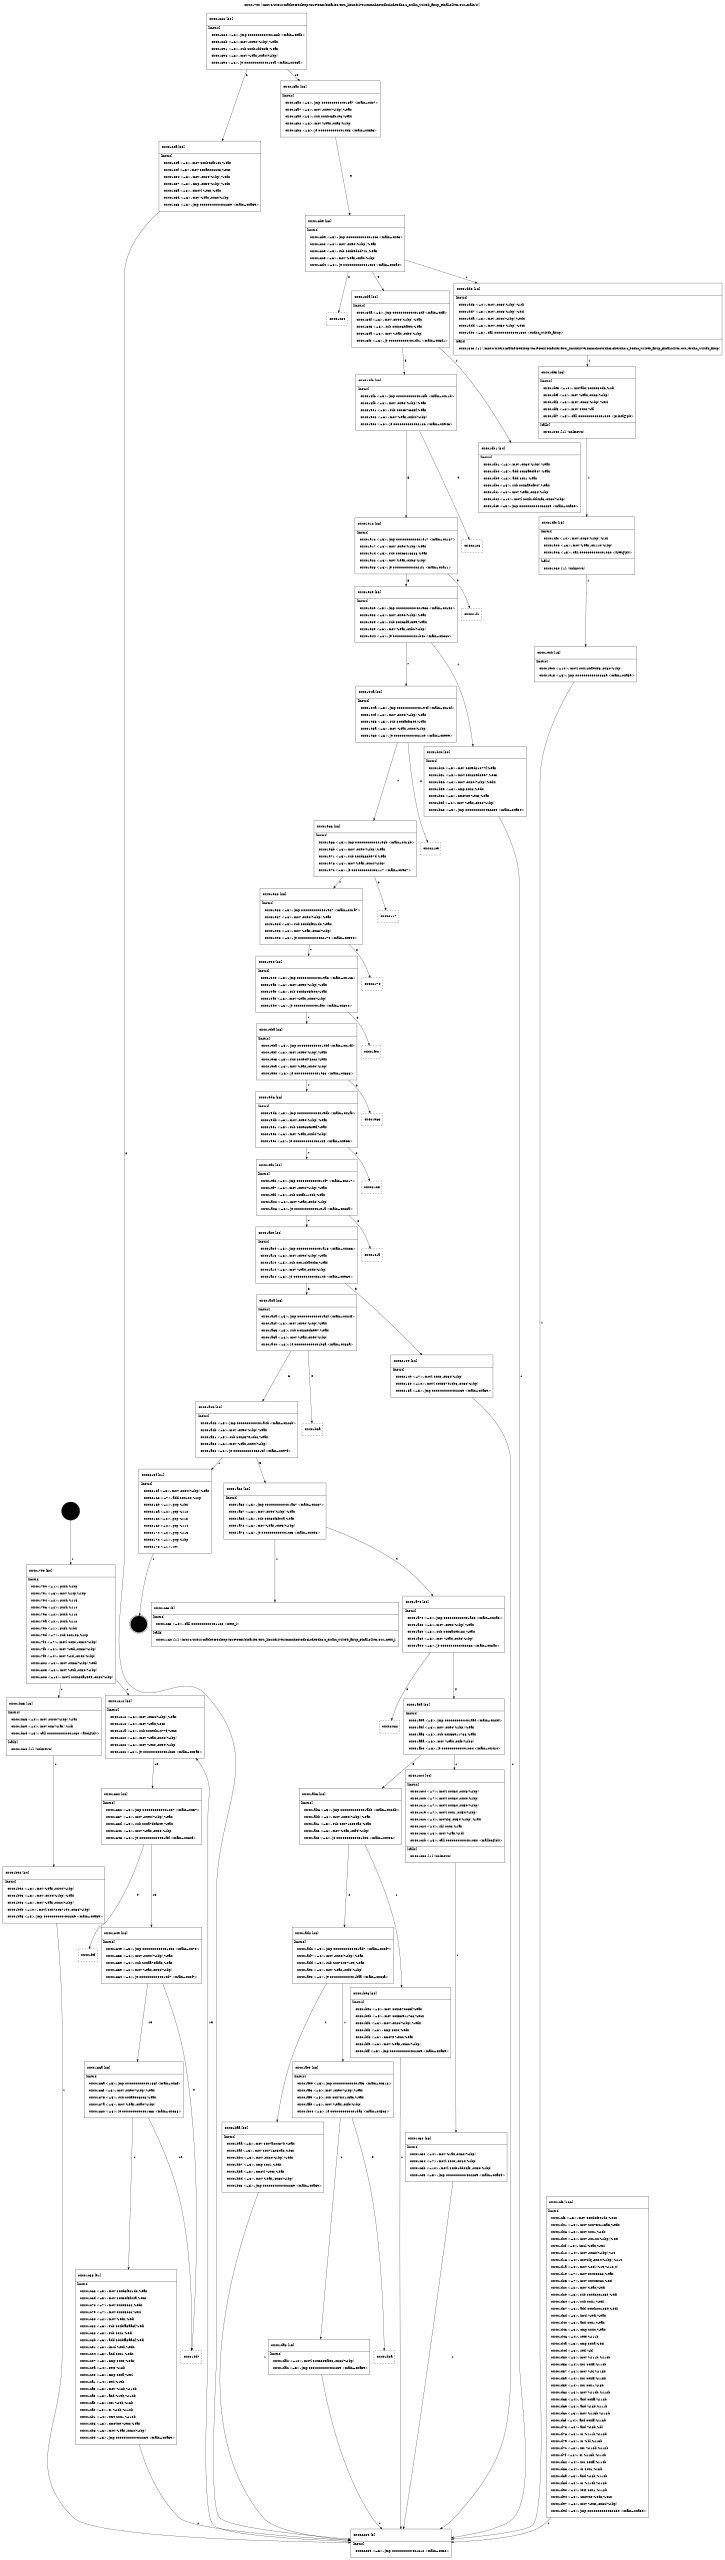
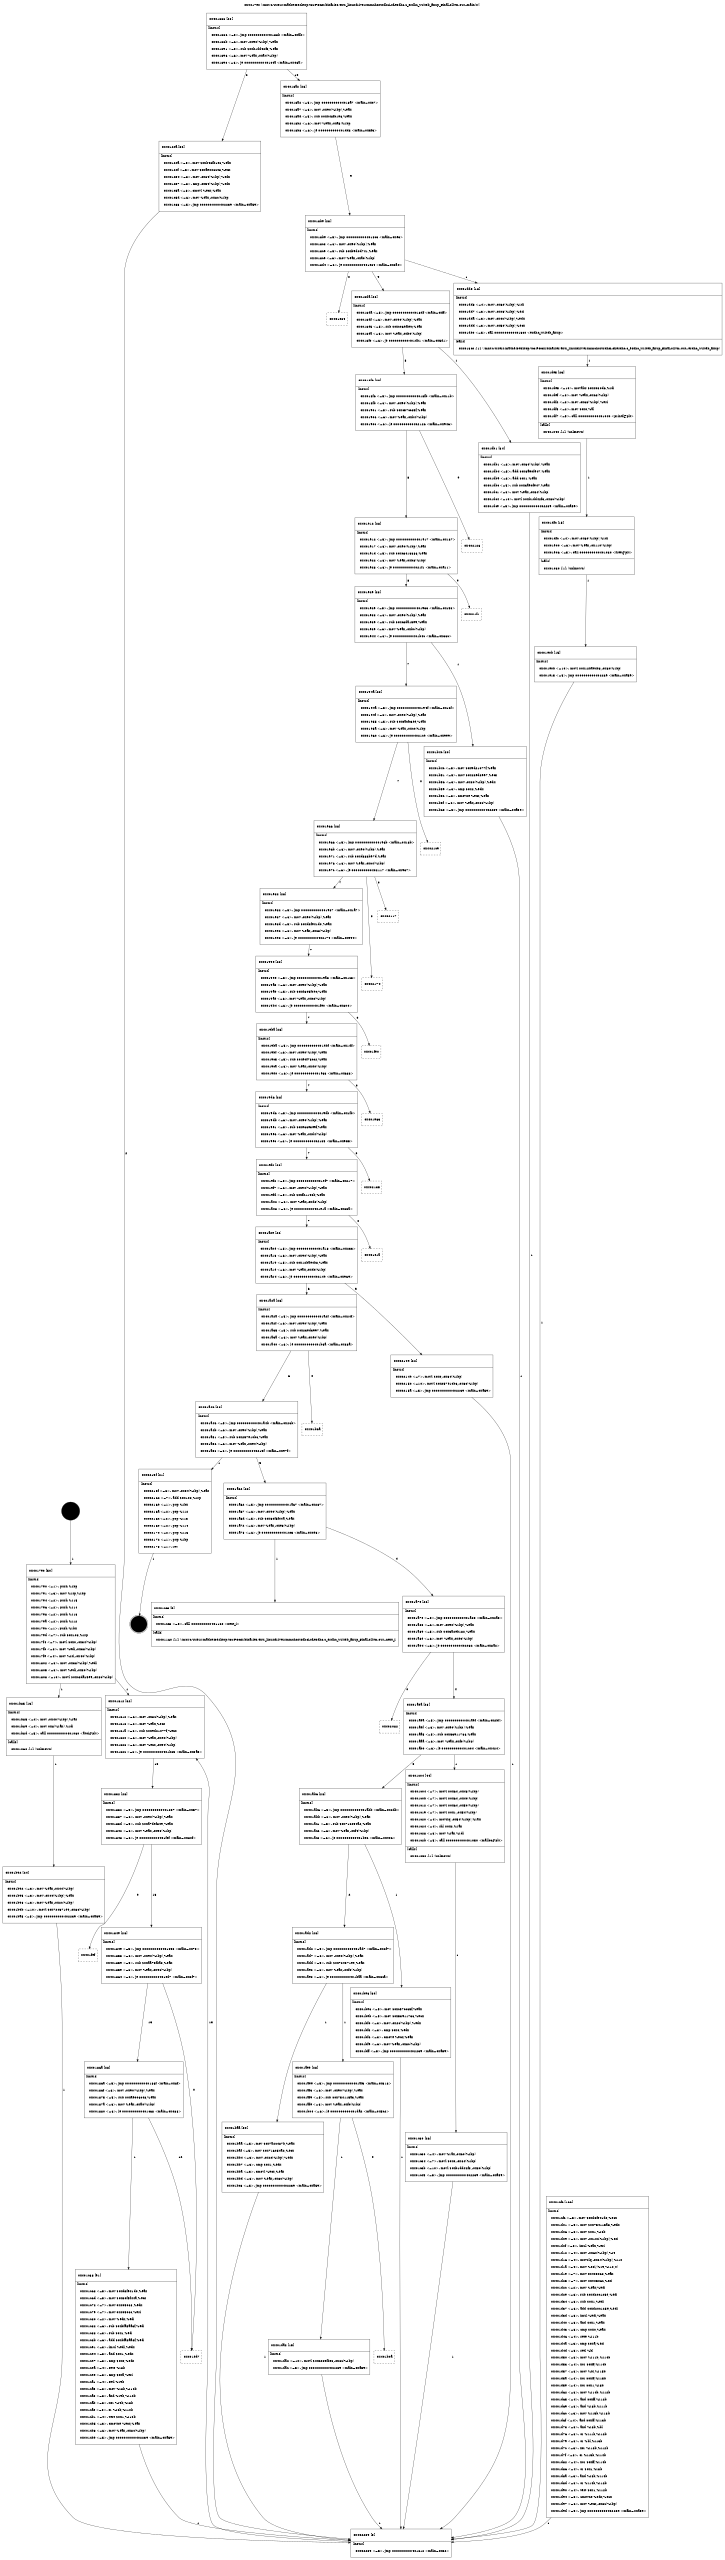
edge "0x401982 [28]" -> "0x402174": now "0x401966 [28]" -> "0x402174"
edge "0x401db1 [34]" -> "0x402239 [5]": added, label "1"
